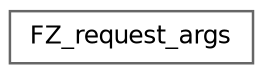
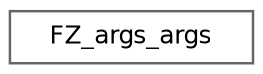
node "FZ_request_args": label "FZ_request_args" -> "FZ_args_args"
